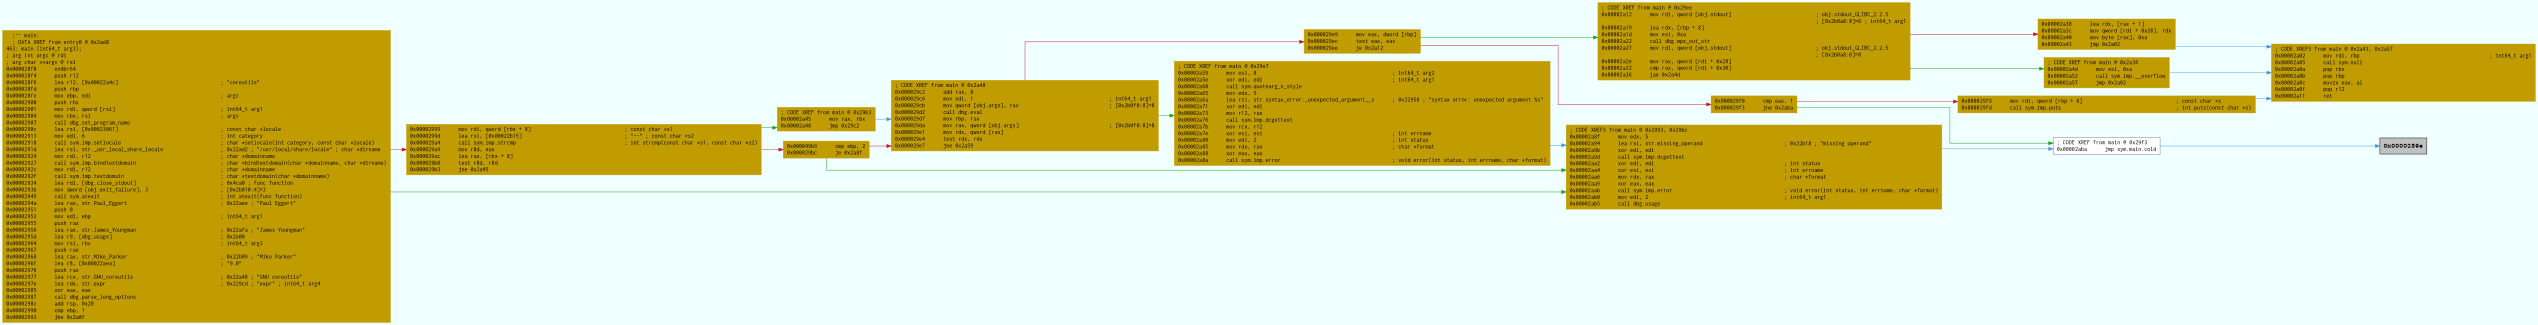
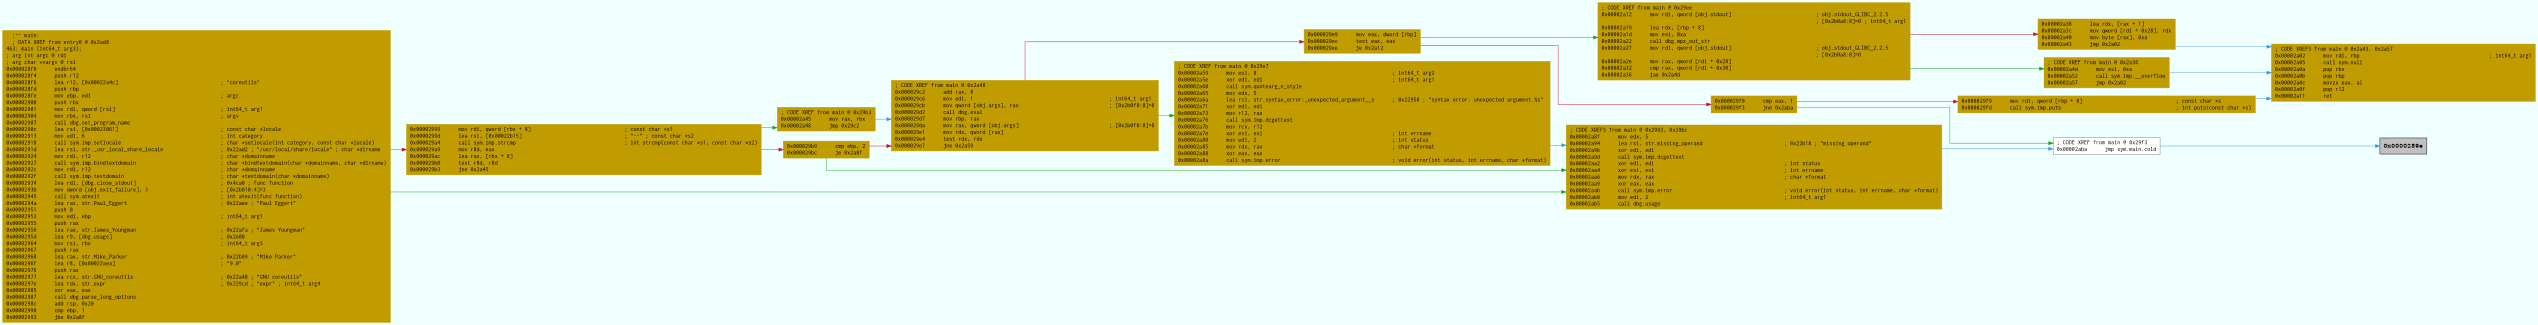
node "0x000049b9      cmp ebp, 2 0x000029bc      je 0x2a8f": label "0x000049b9      cmp ebp, 2 0x000029bc      je 0x2a8f" -> "0x000029b9      cmp ebp, 2 0x000029bc      je 0x2a8f"
